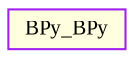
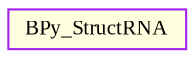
node "BPy_BPy": label "BPy_BPy" -> "BPy_StructRNA"
